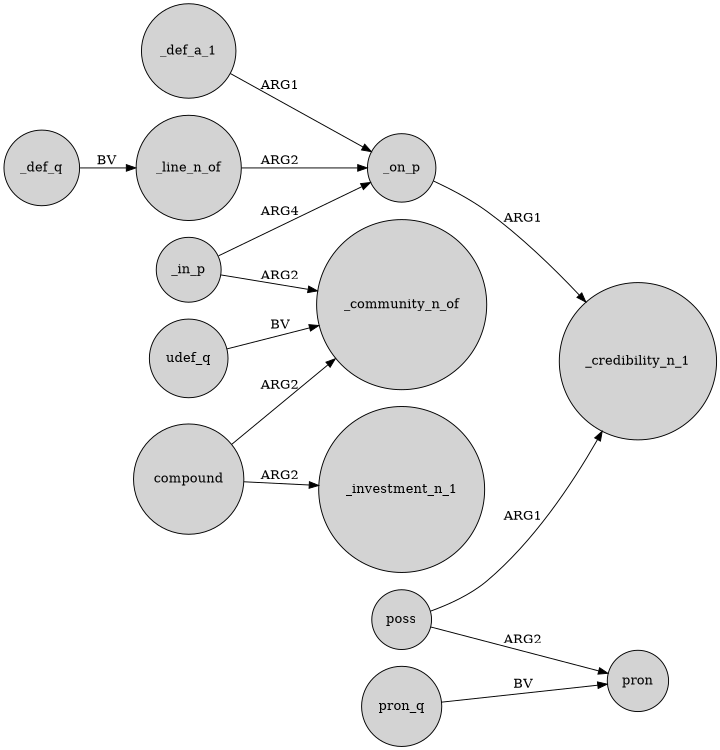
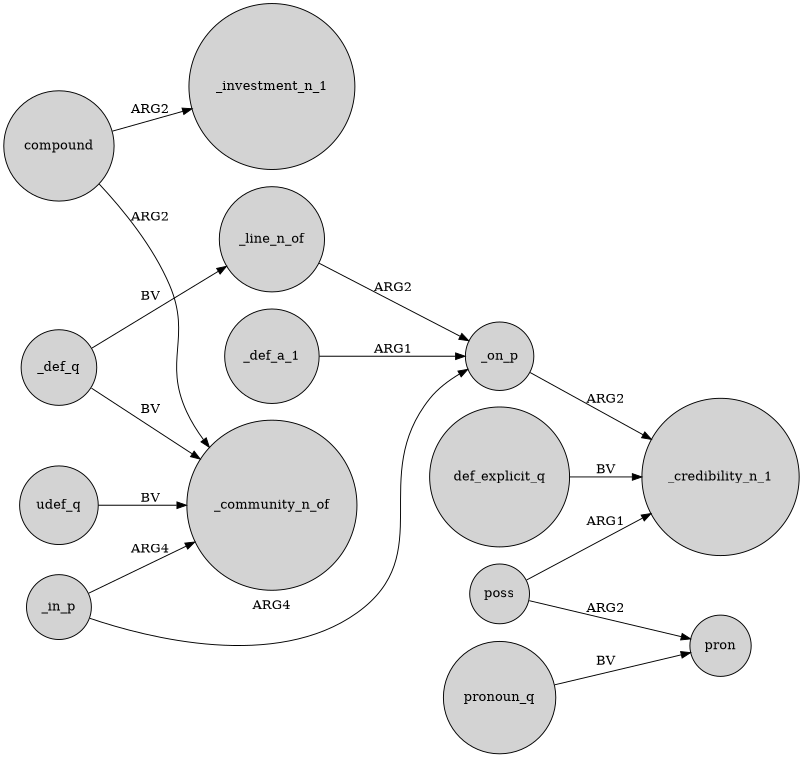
edge "_on_p" -> "_credibility_n_1": label "ARG1" -> "ARG2"
edge "_in_p" -> "_community_n_of": label "ARG2" -> "ARG4"
edge "_def_q" -> "_community_n_of": added, label "BV"
node "def_explicit_q": added
node "pron_q": label "pron_q" -> "pronoun_q"
